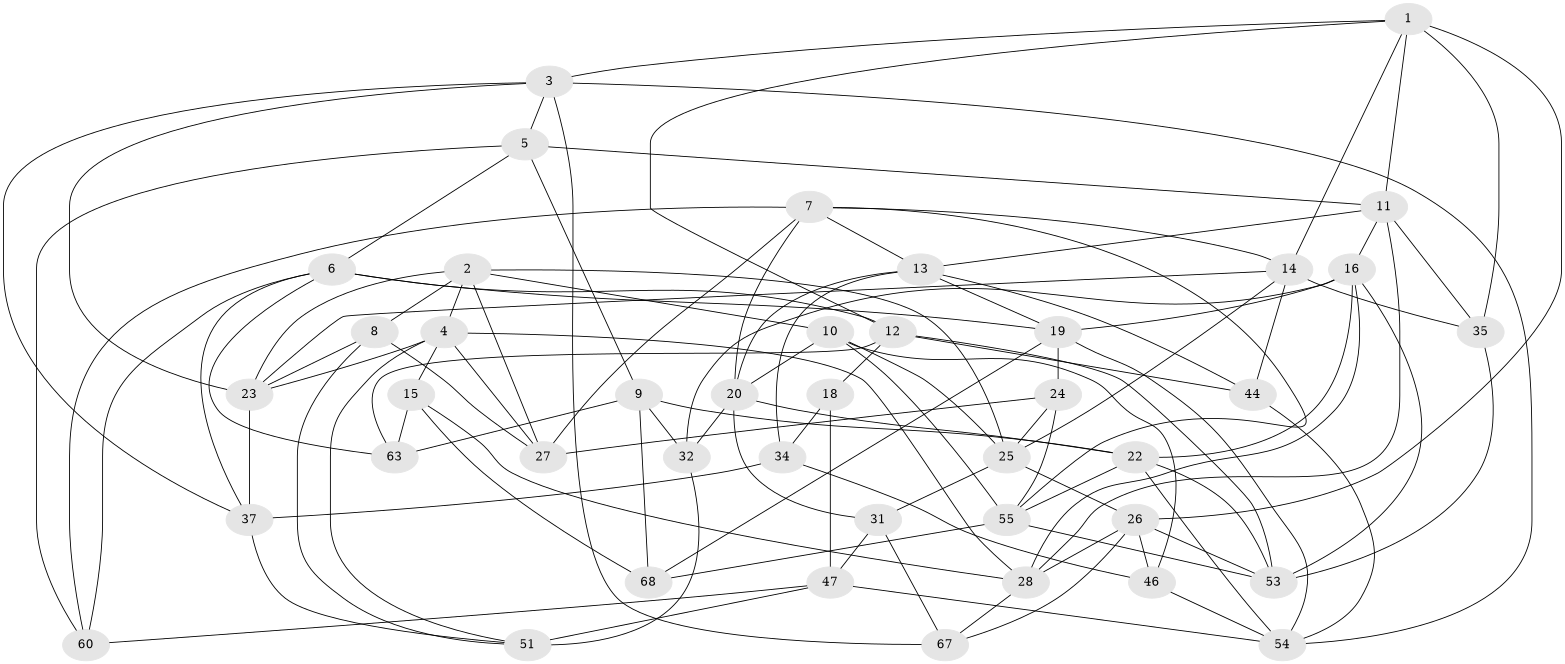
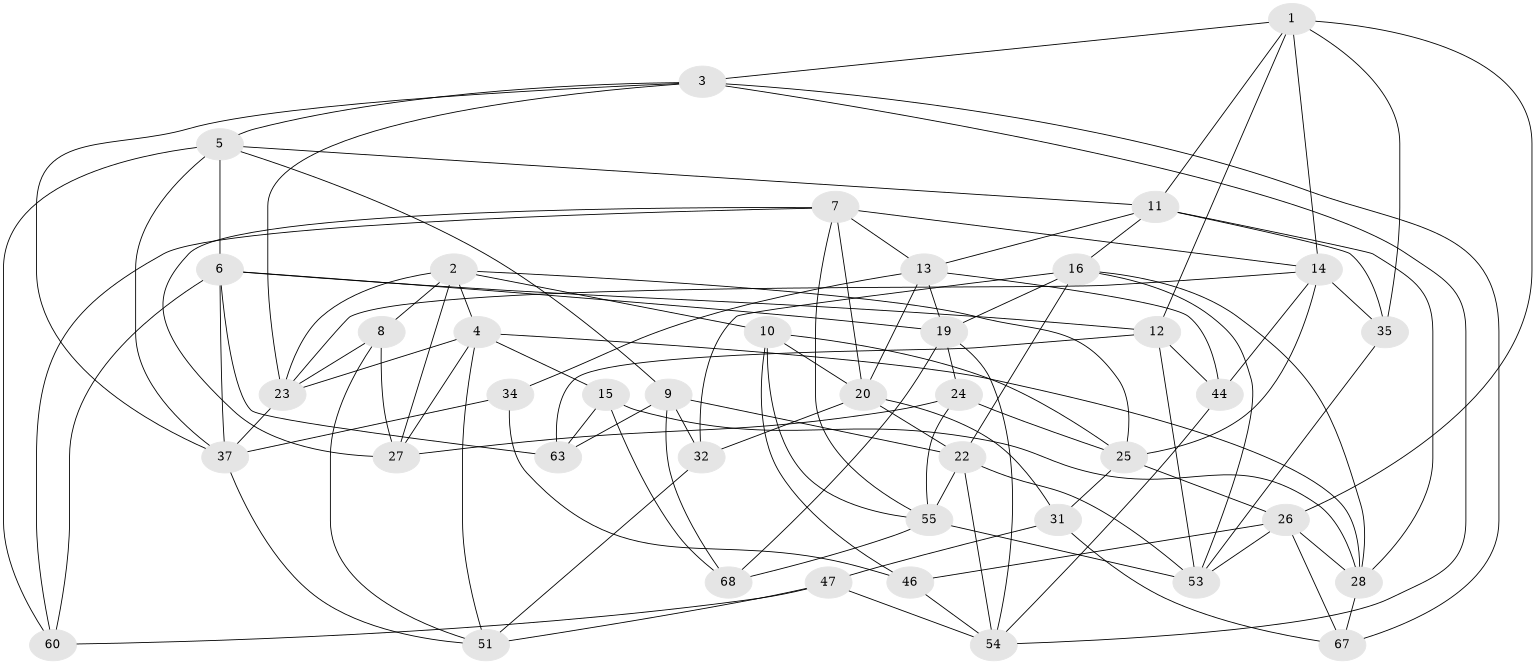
edge "5" -- "37": added
node "18": removed
